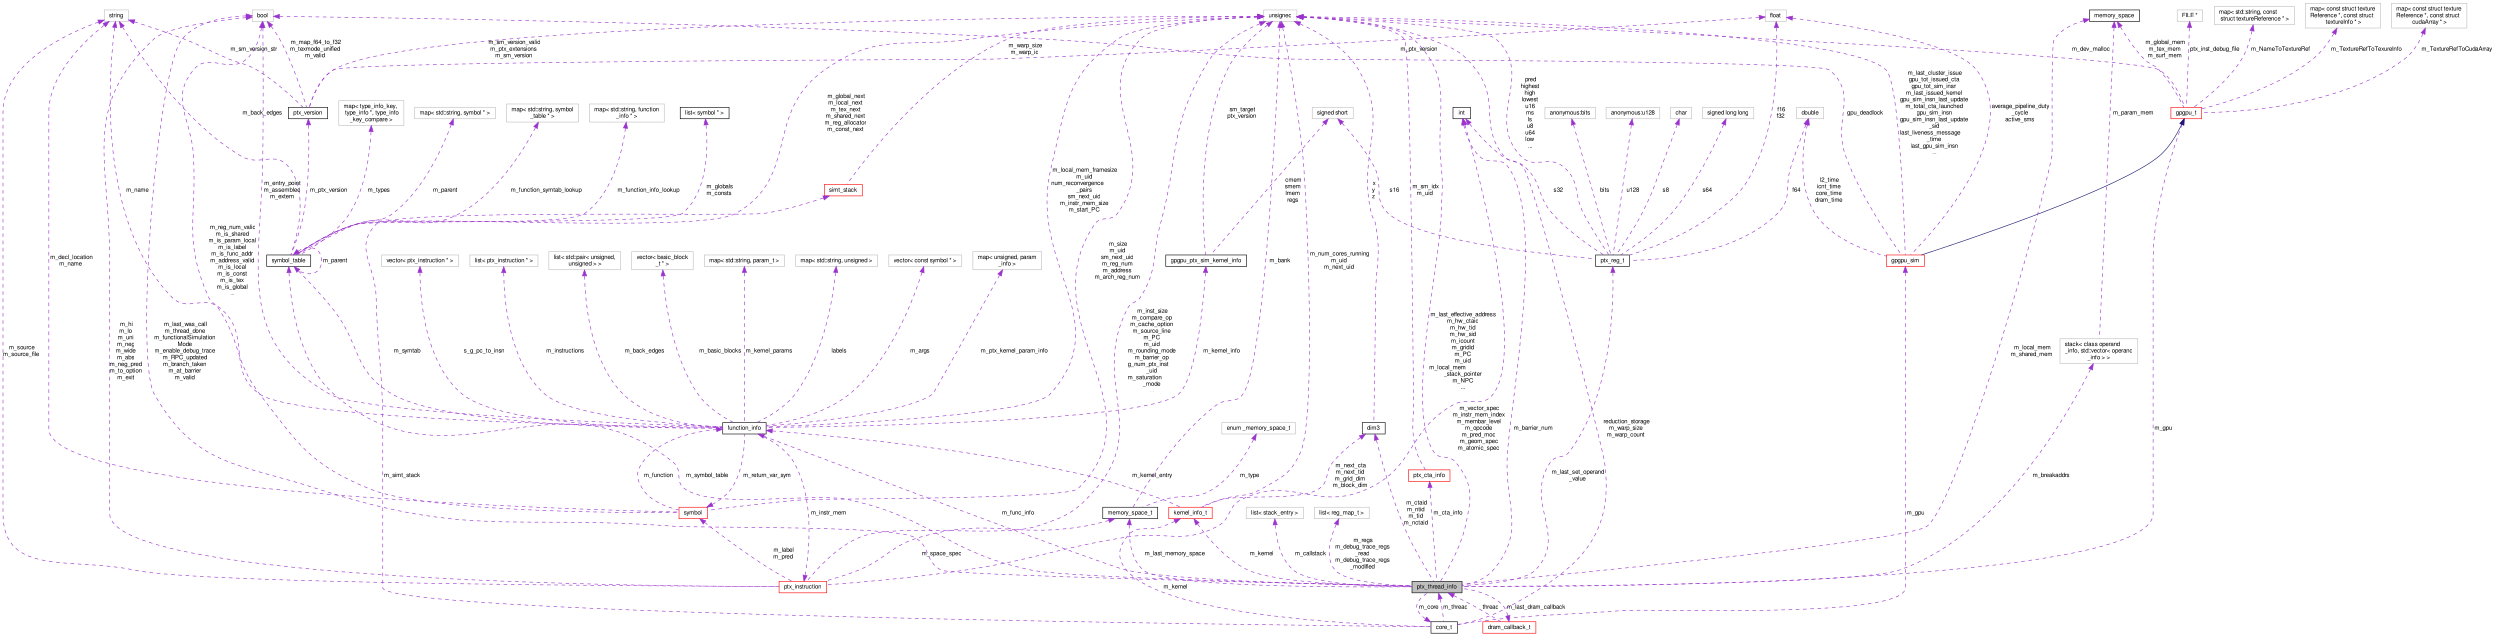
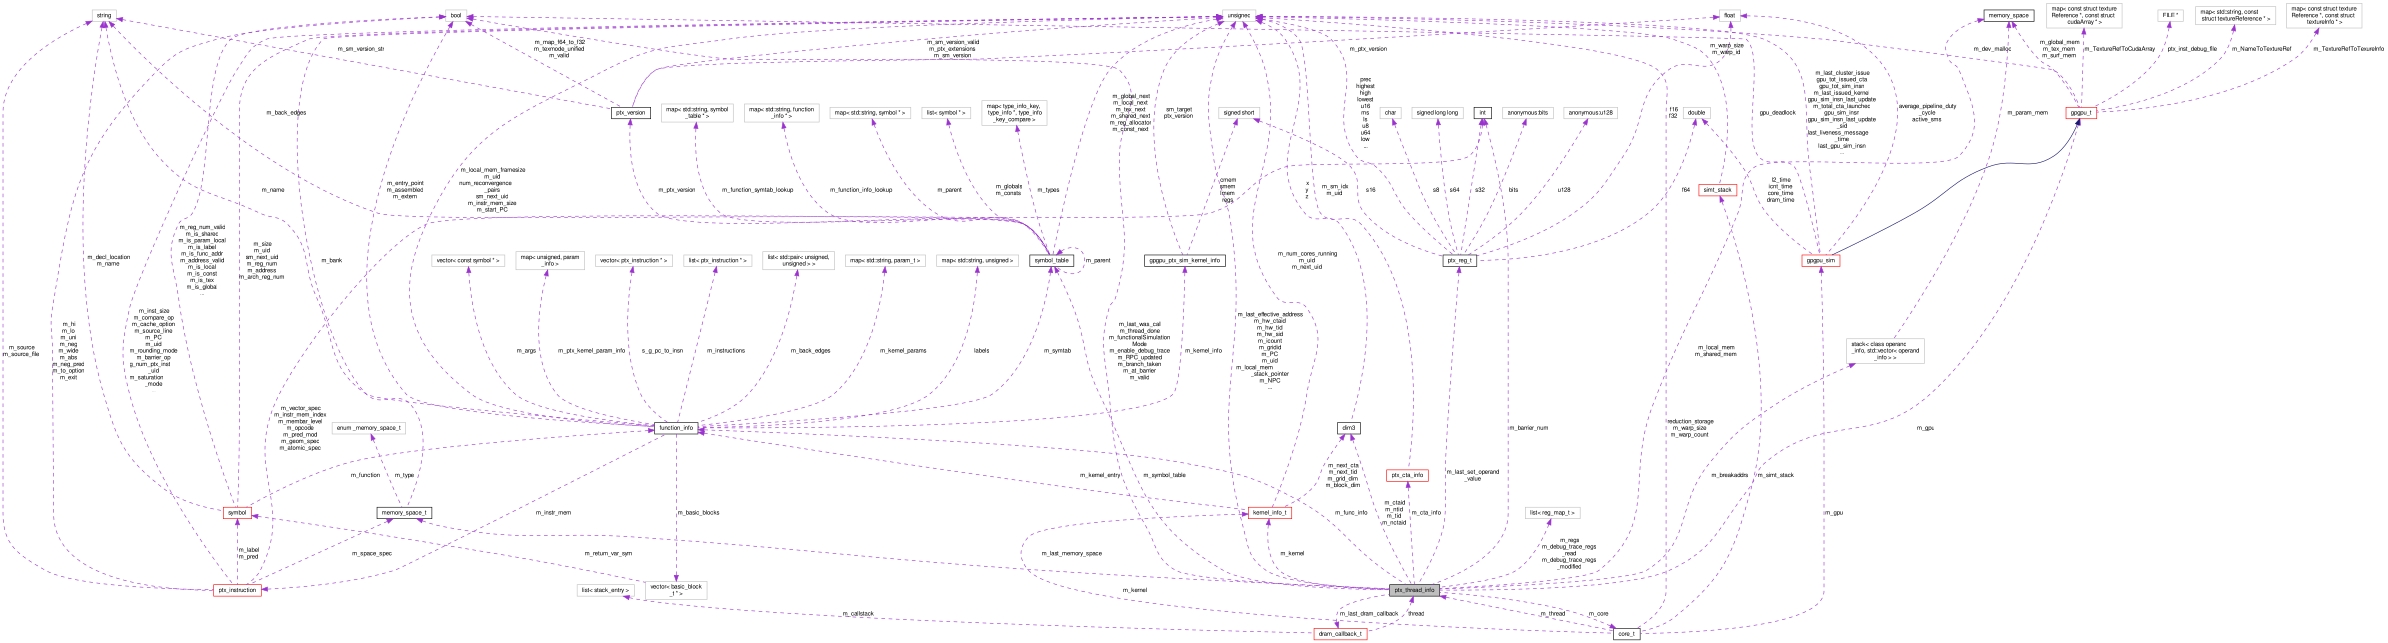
node "list< symbol * >": color black -> grey75
edge "function_info" -> "symbol": now "vector< basic_block _t * >" -> "symbol"
edge "ptx_thread_info" -> "list< stack_entry >": now "dram_callback_t" -> "list< stack_entry >"
